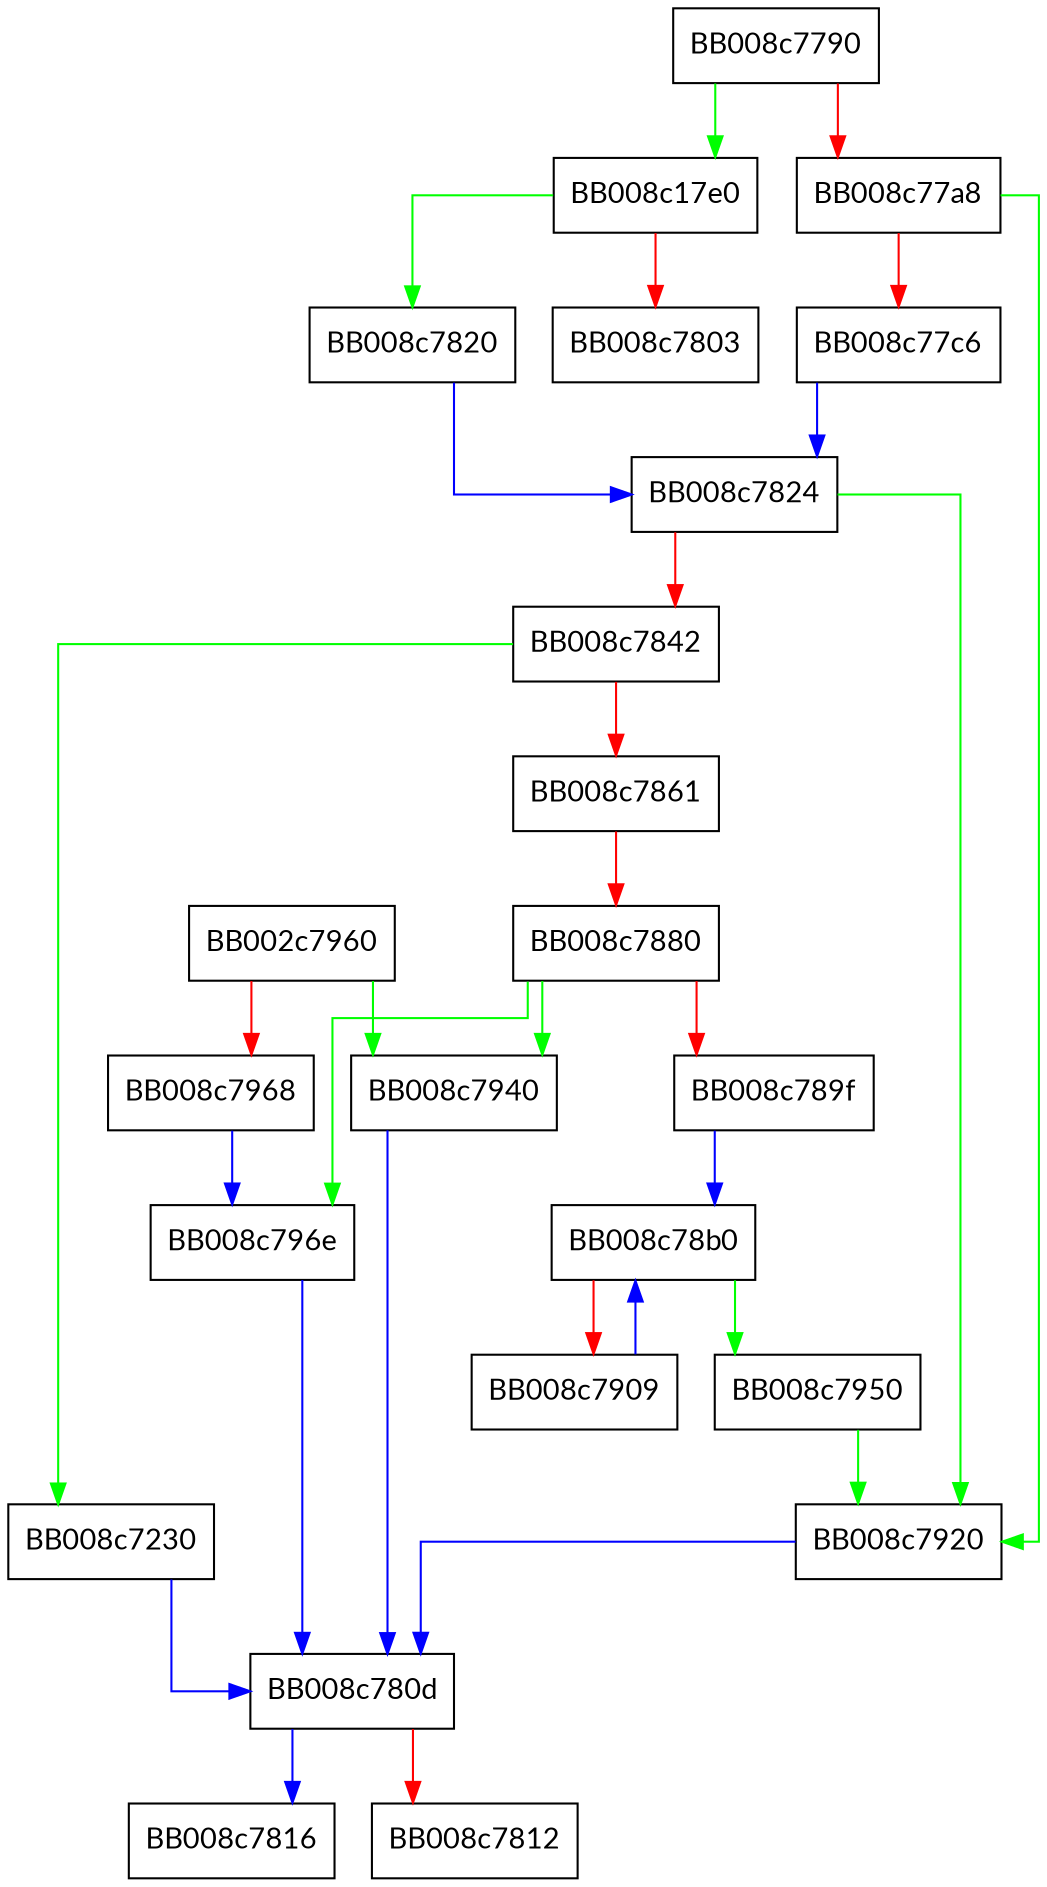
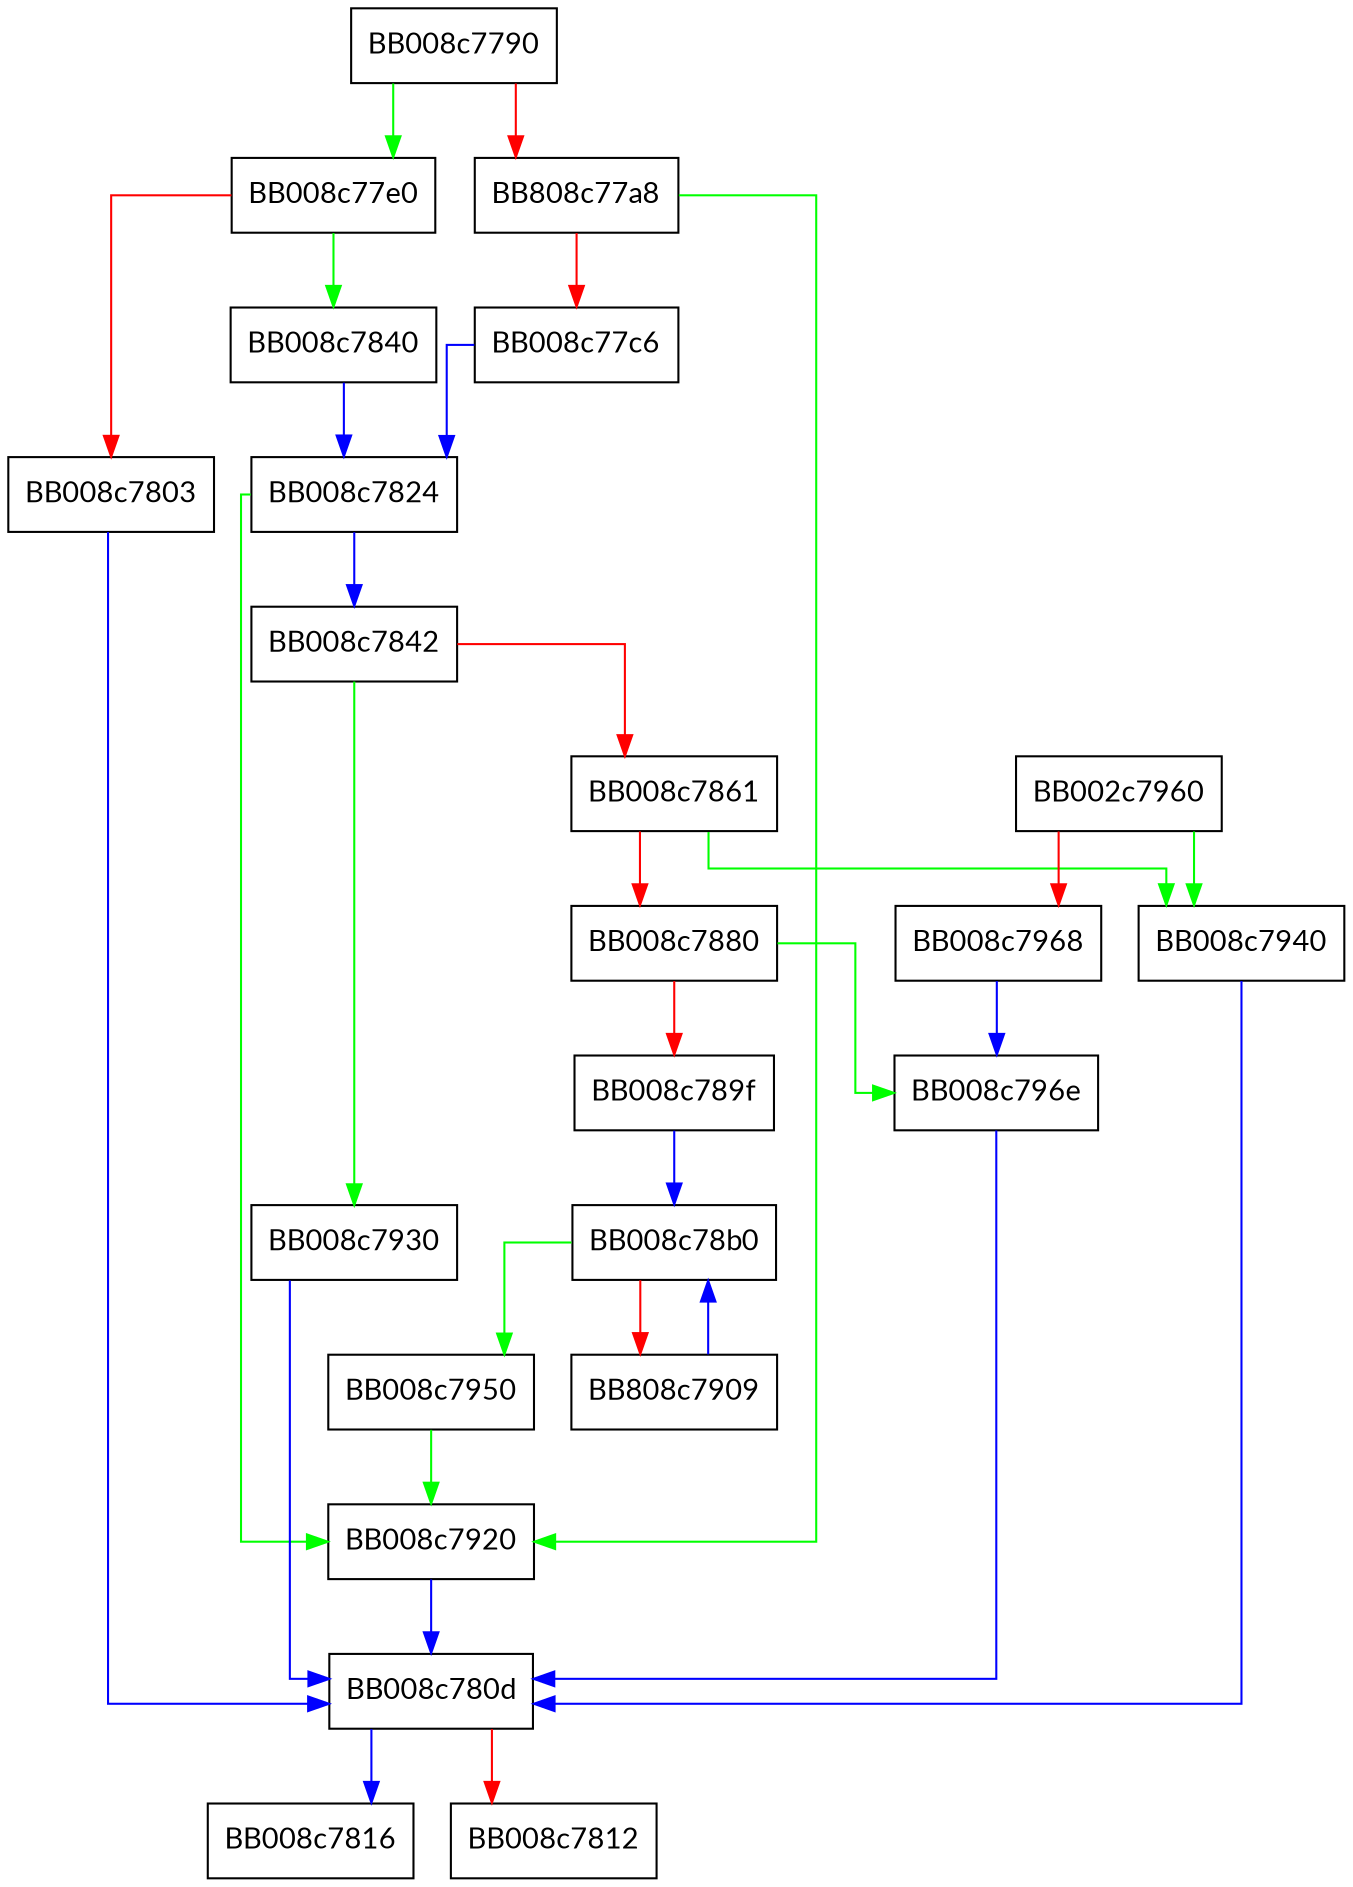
node "BB008c17e0": label "BB008c17e0" -> "BB008c77e0"
node "BB008c77a8": label "BB008c77a8" -> "BB808c77a8"
node "BB008c7820": label "BB008c7820" -> "BB008c7840"
edge "BB008c7824" -> "BB008c7842": color red -> blue
edge "BB008c7880" -> "BB008c7940": now "BB008c7861" -> "BB008c7940"
edge "BB008c7803" -> "BB008c780d": added
node "BB008c7909": label "BB008c7909" -> "BB808c7909"
node "BB008c7230": label "BB008c7230" -> "BB008c7930"
